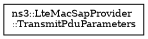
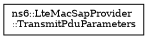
node "ns3::LteMacSapProvider ::TransmitPduParameters": label "ns3::LteMacSapProvider ::TransmitPduParameters" -> "ns6::LteMacSapProvider ::TransmitPduParameters"
